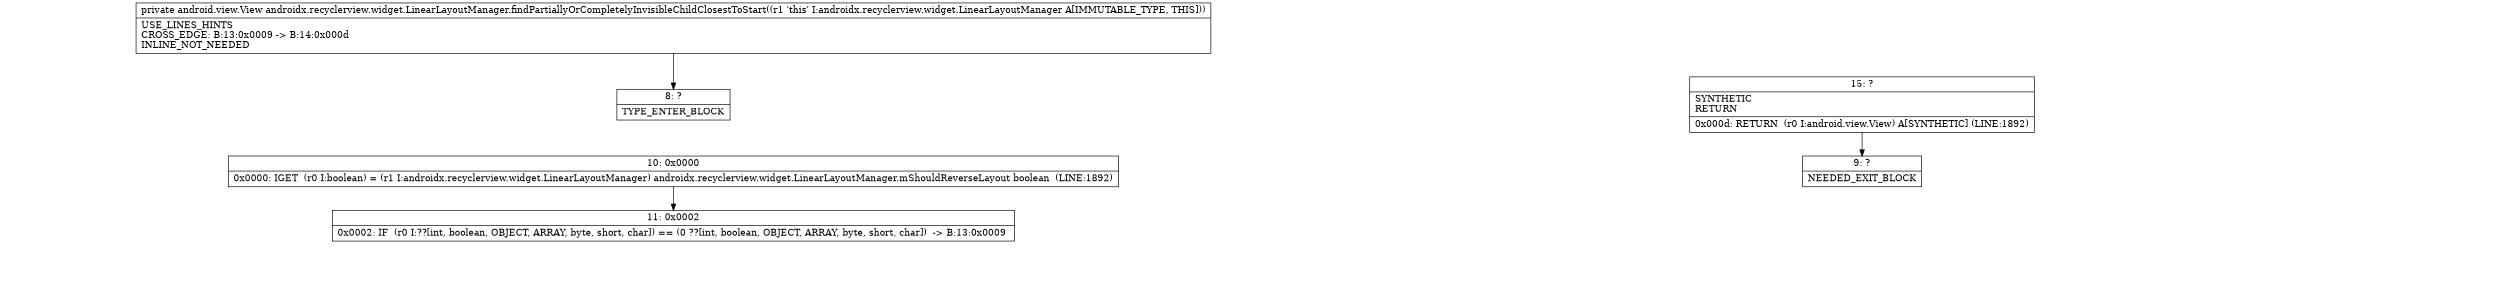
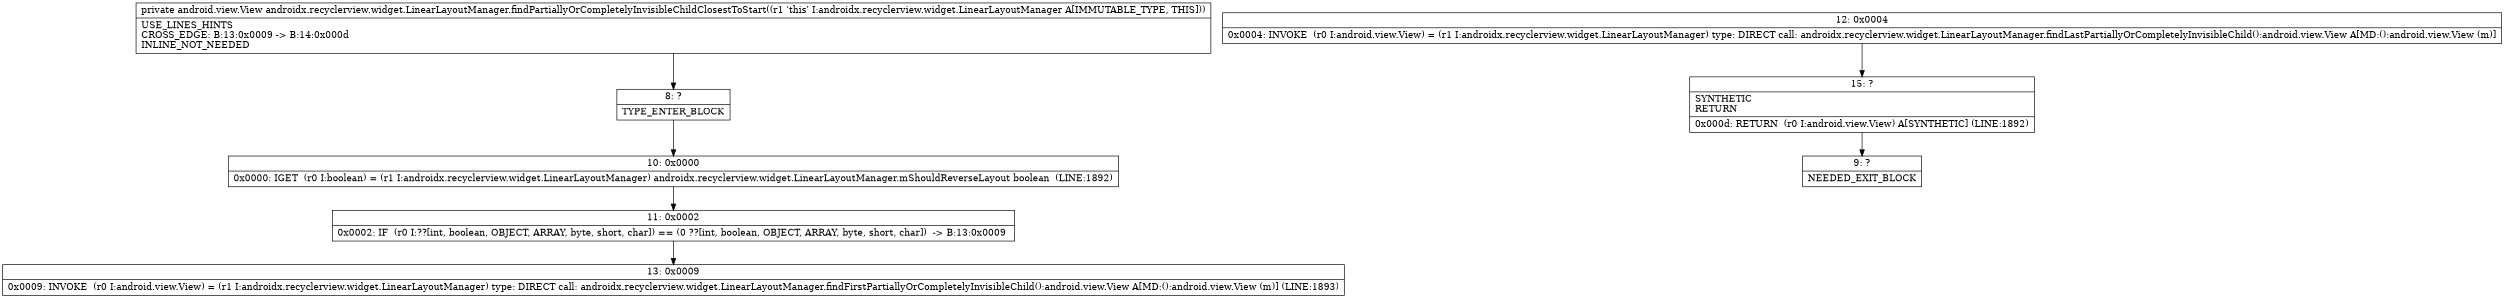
node "12: 0x0004": added
edge "8: ?" -> "10: 0x0000": added
node "13: 0x0009": added
